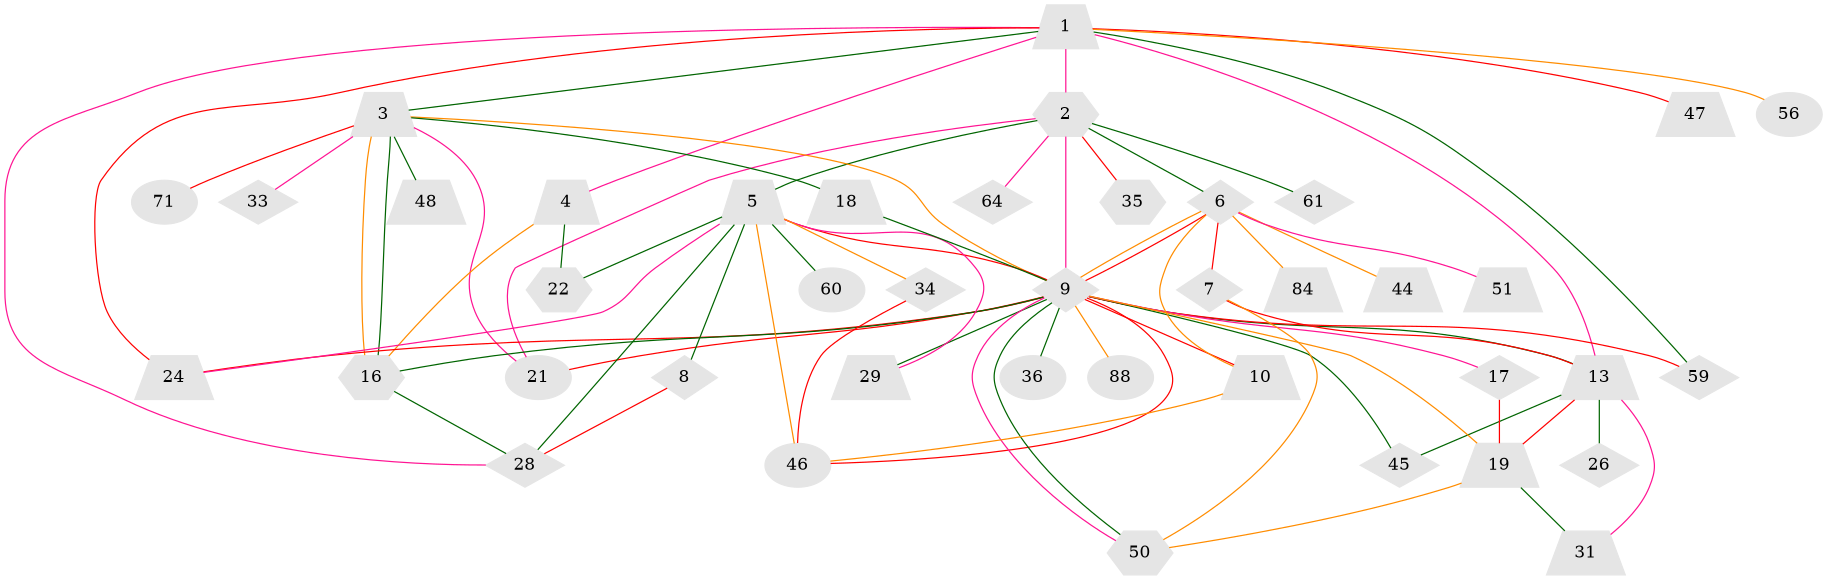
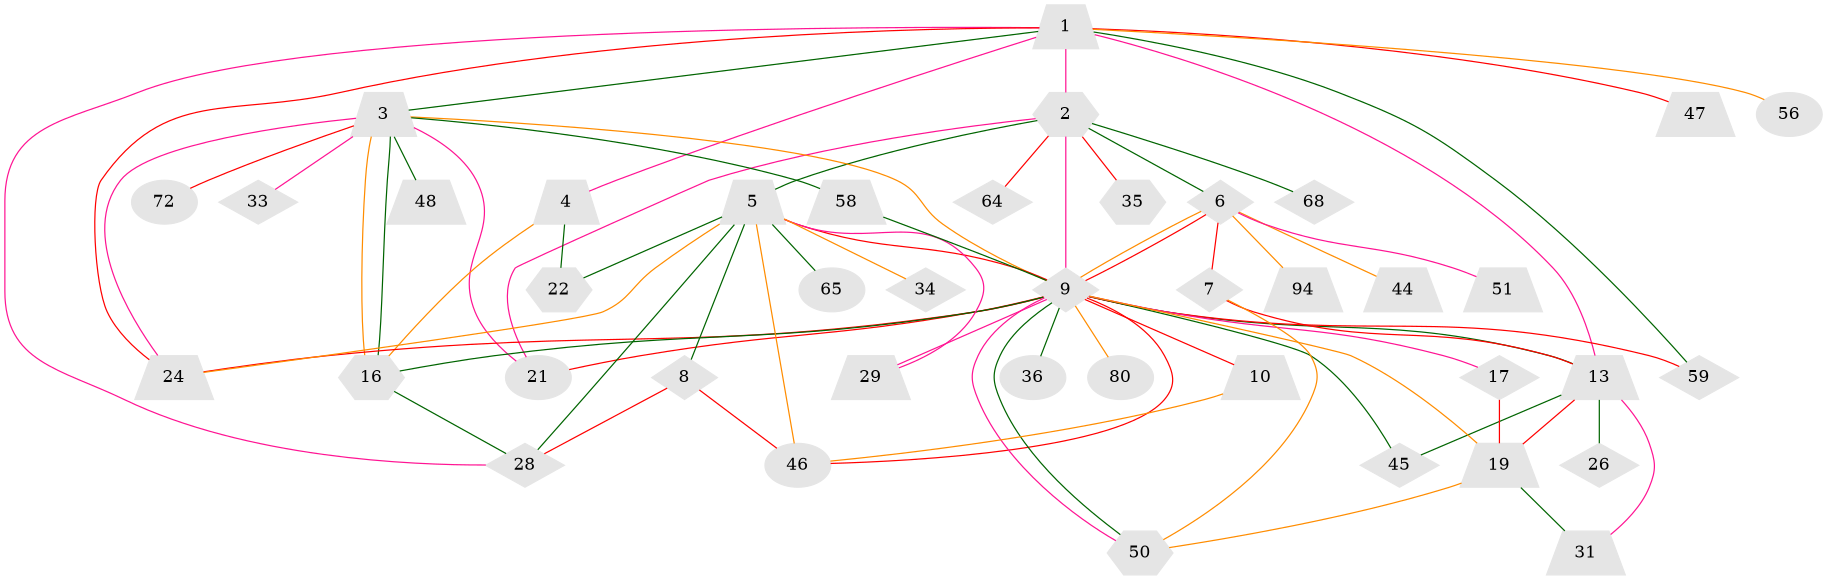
edge "2" -- "64": color deeppink -> red
edge "3" -- "24": added
node "71": label "71" -> "72"
node "18": label "18" -> "58"
node "61": label "61" -> "68"
node "60": label "60" -> "65"
node "84": label "84" -> "94"
edge "6" -- "10": removed
edge "9" -- "29": color darkgreen -> deeppink
edge "5" -- "24": color deeppink -> darkorange
edge "34" -- "46": now "8" -- "46"
node "88": label "88" -> "80"
